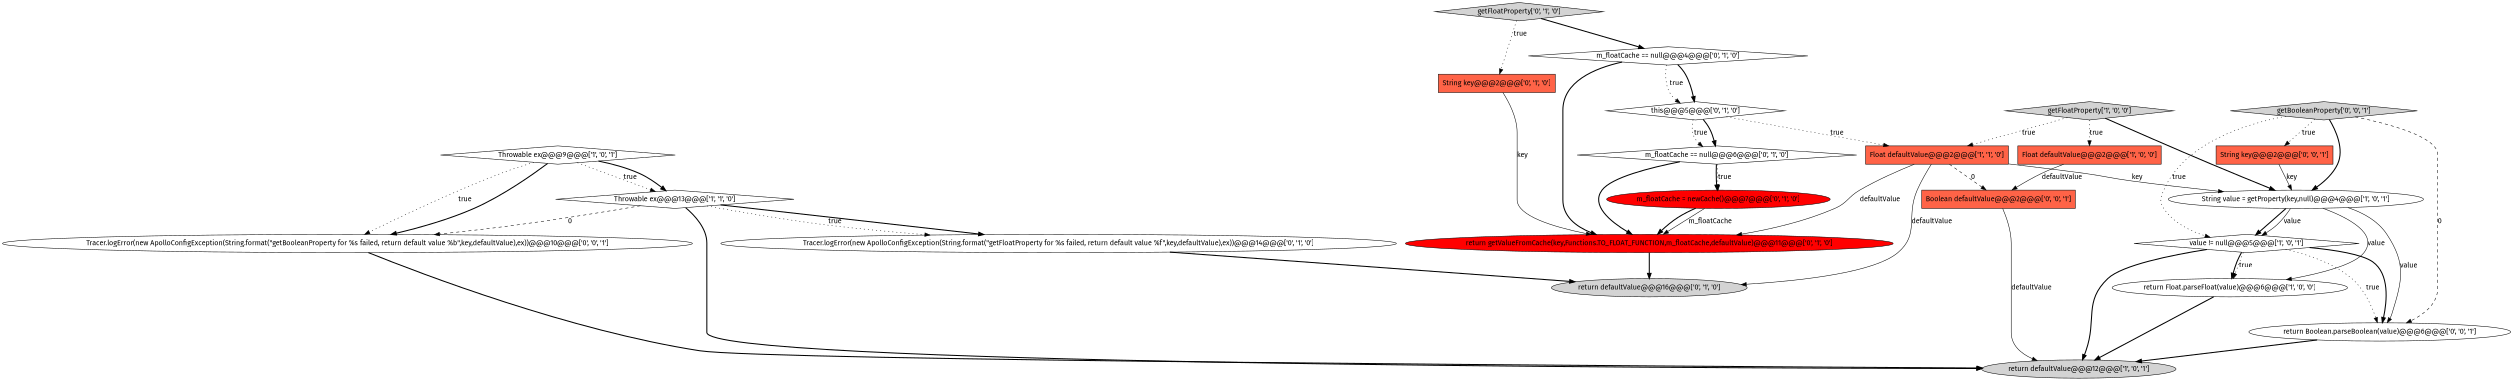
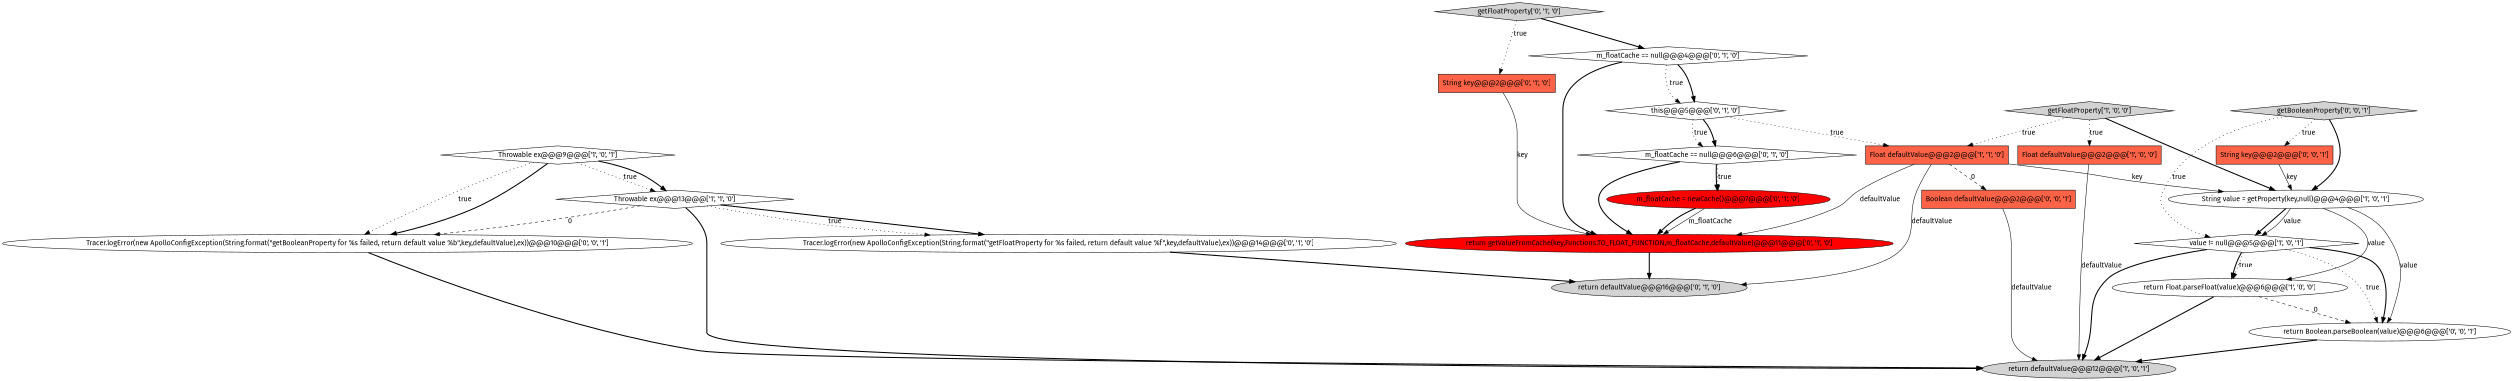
edge "Float defaultValue@@@2@@@['1', '0', '0']" -> "Boolean defaultValue@@@2@@@['0', '0', '1']": now "Float defaultValue@@@2@@@['1', '0', '0']" -> "return defaultValue@@@12@@@['1', '0', '1']"
edge "getBooleanProperty['0', '0', '1']" -> "return Boolean.parseBoolean(value)@@@6@@@['0', '0', '1']": now "return Float.parseFloat(value)@@@6@@@['1', '0', '0']" -> "return Boolean.parseBoolean(value)@@@6@@@['0', '0', '1']"
